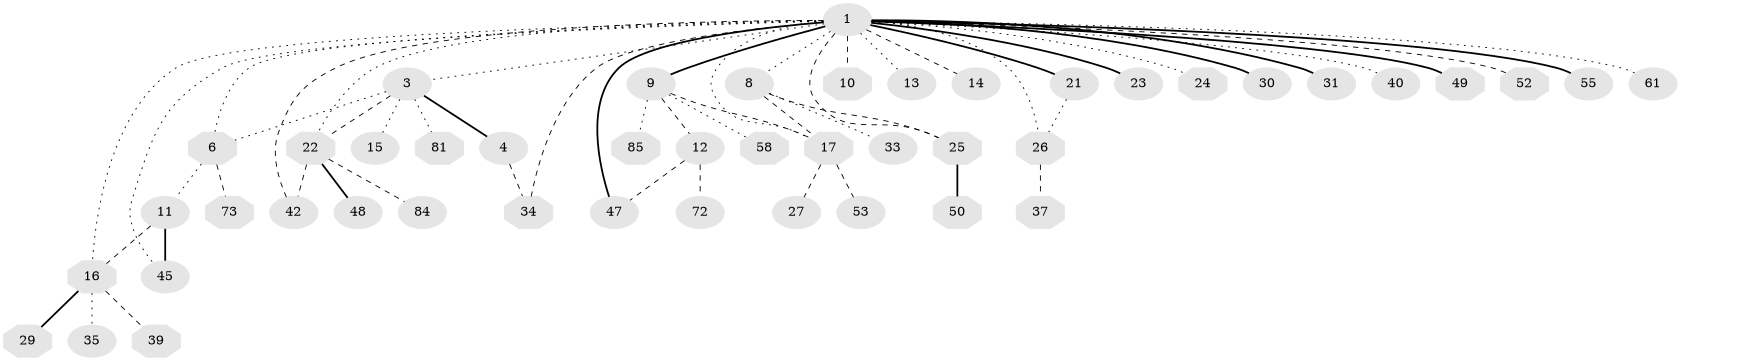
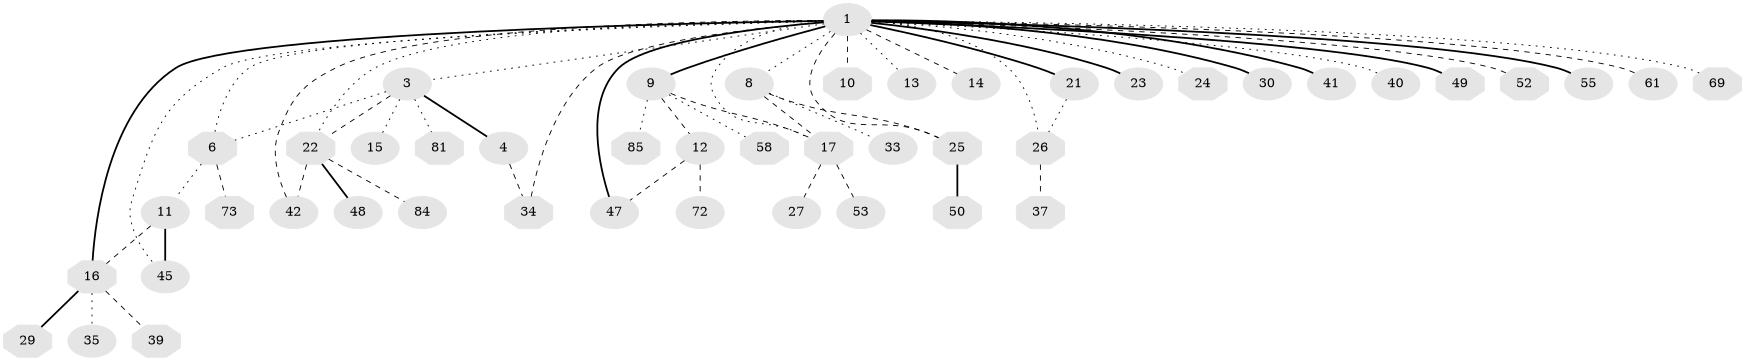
edge "1" -- "16": style dotted -> bold
edge "1" -- "61": style dotted -> dashed
node "31": label "31" -> "41"
node "69": added
